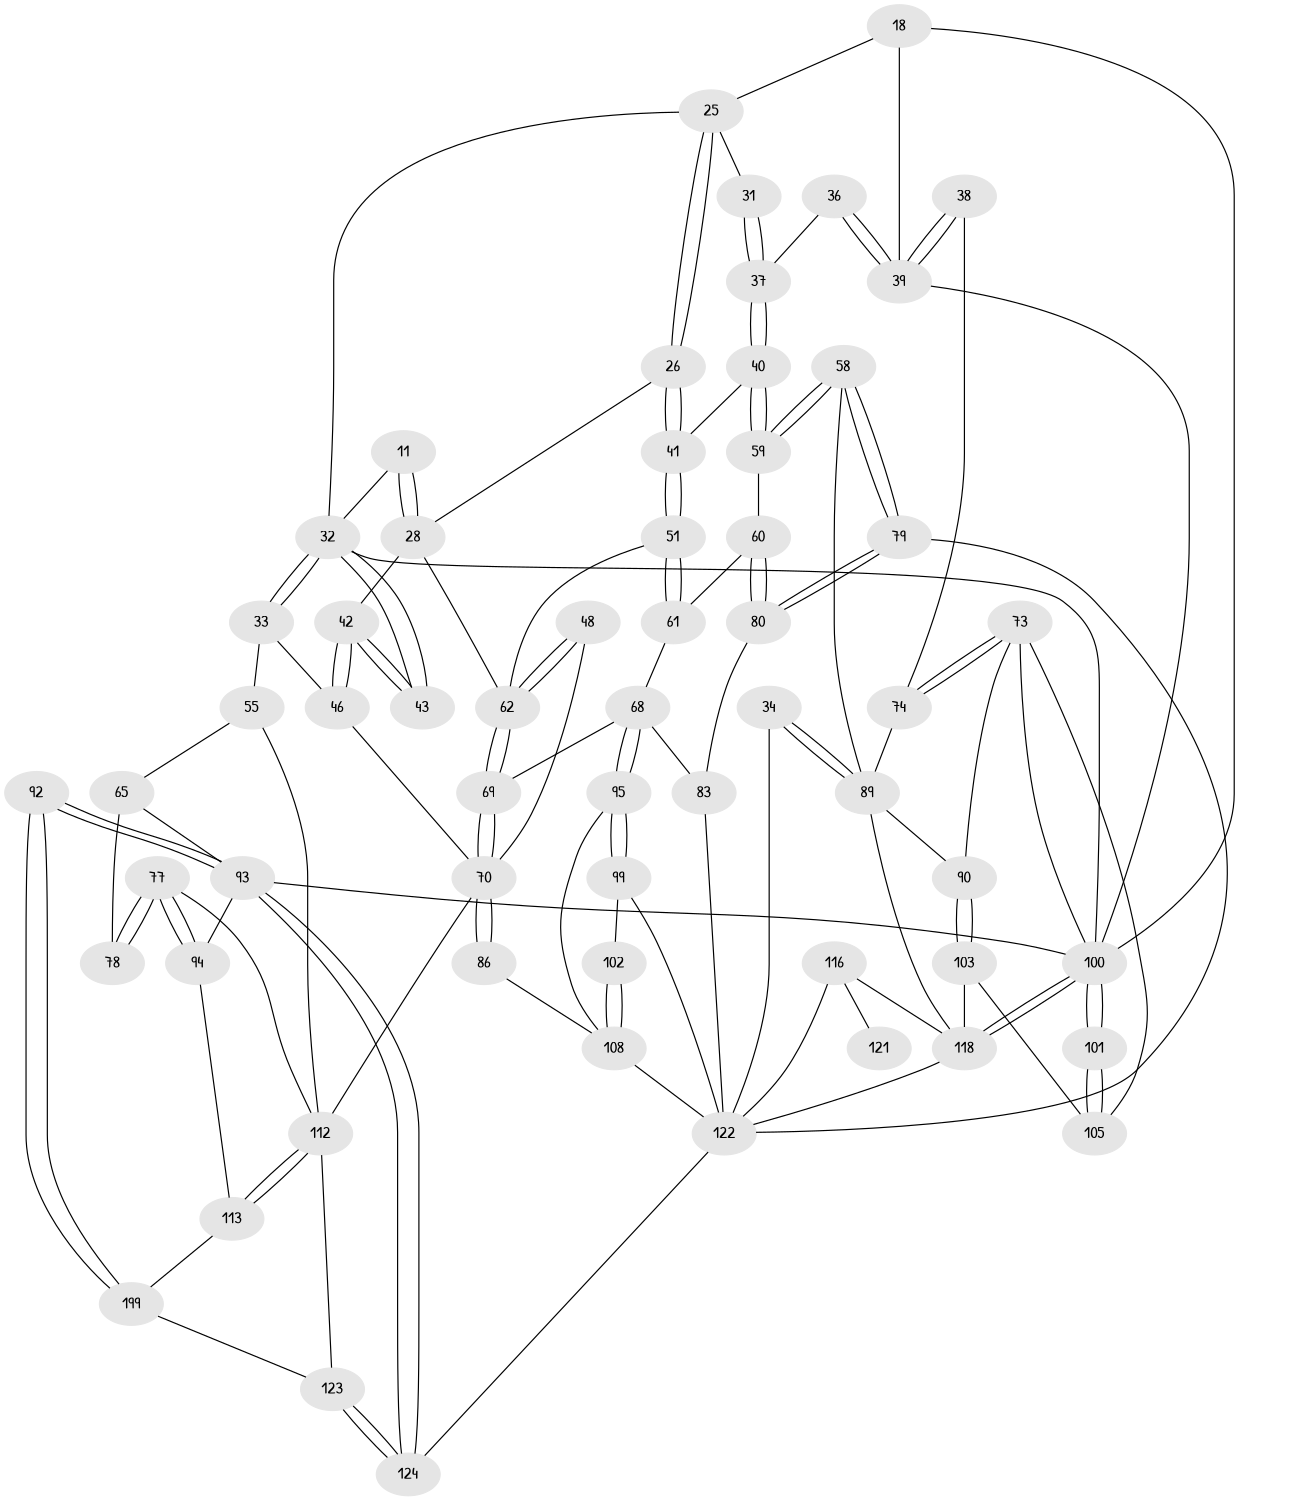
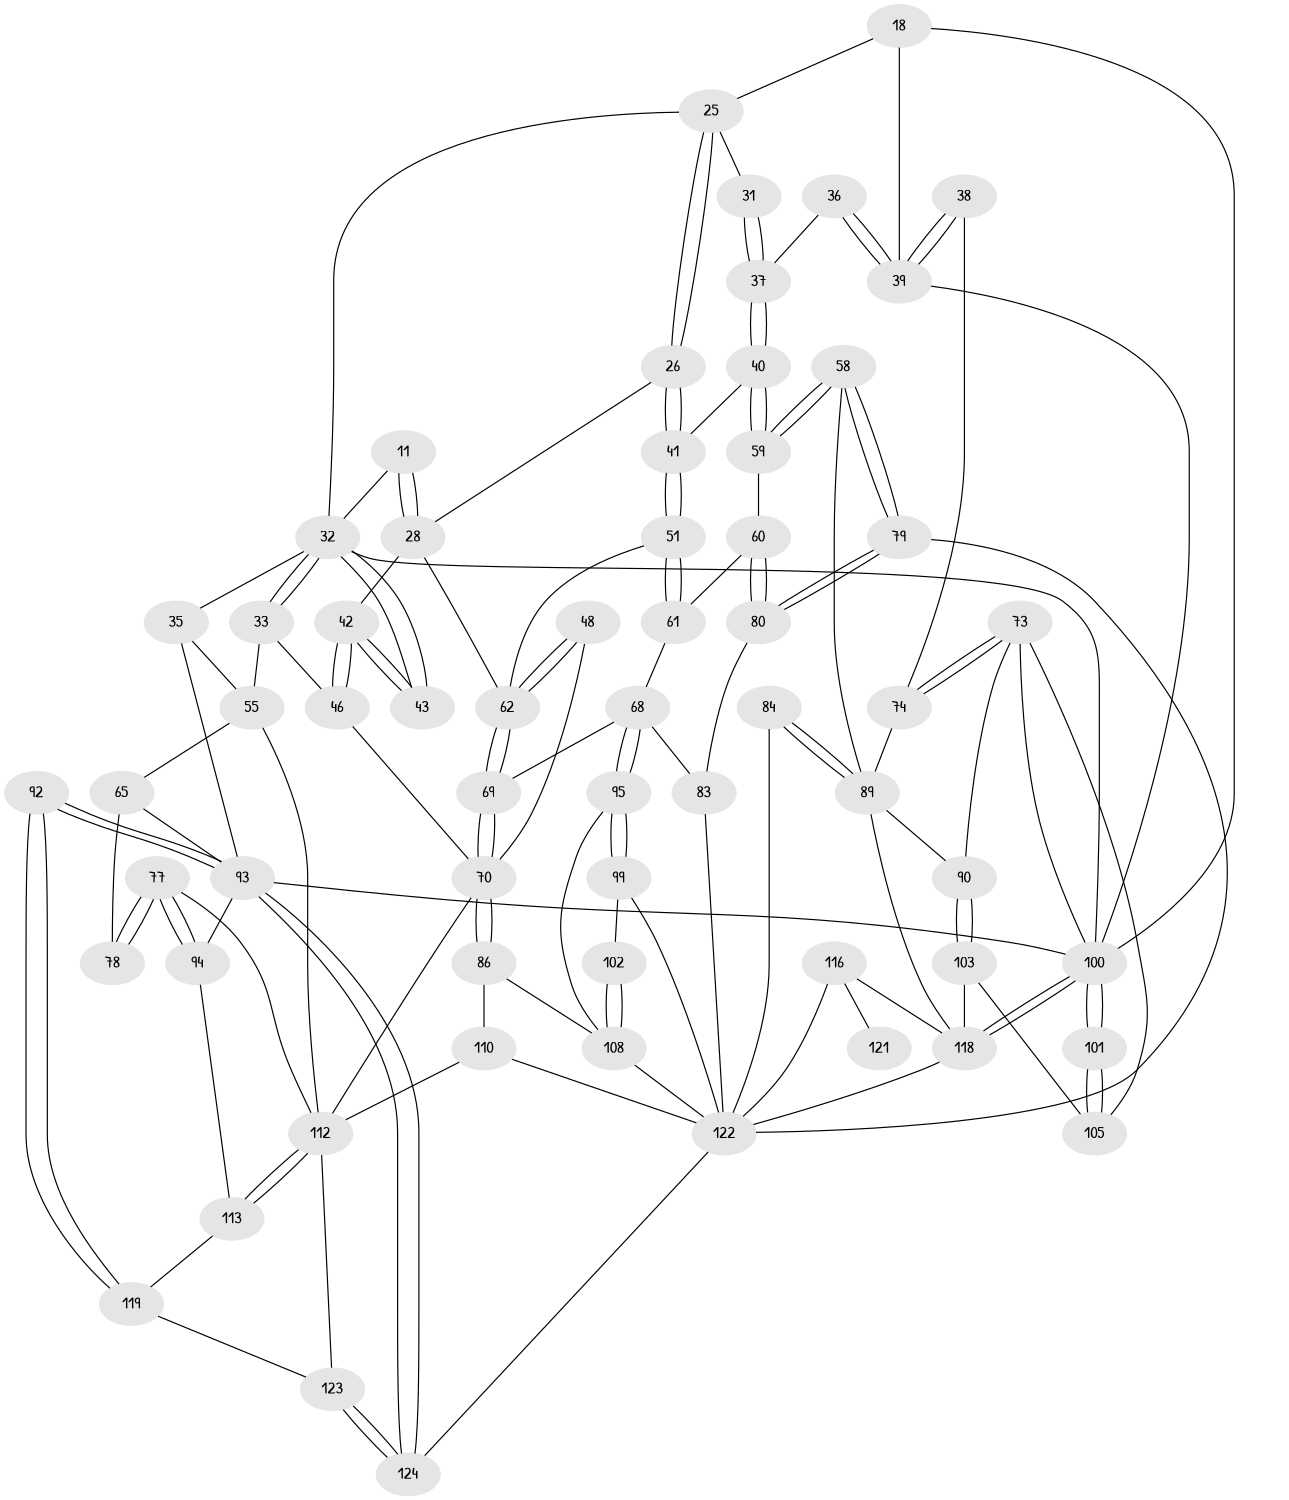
node "35": added
node "34": label "34" -> "84"
node "110": added
node "199": label "199" -> "119"
